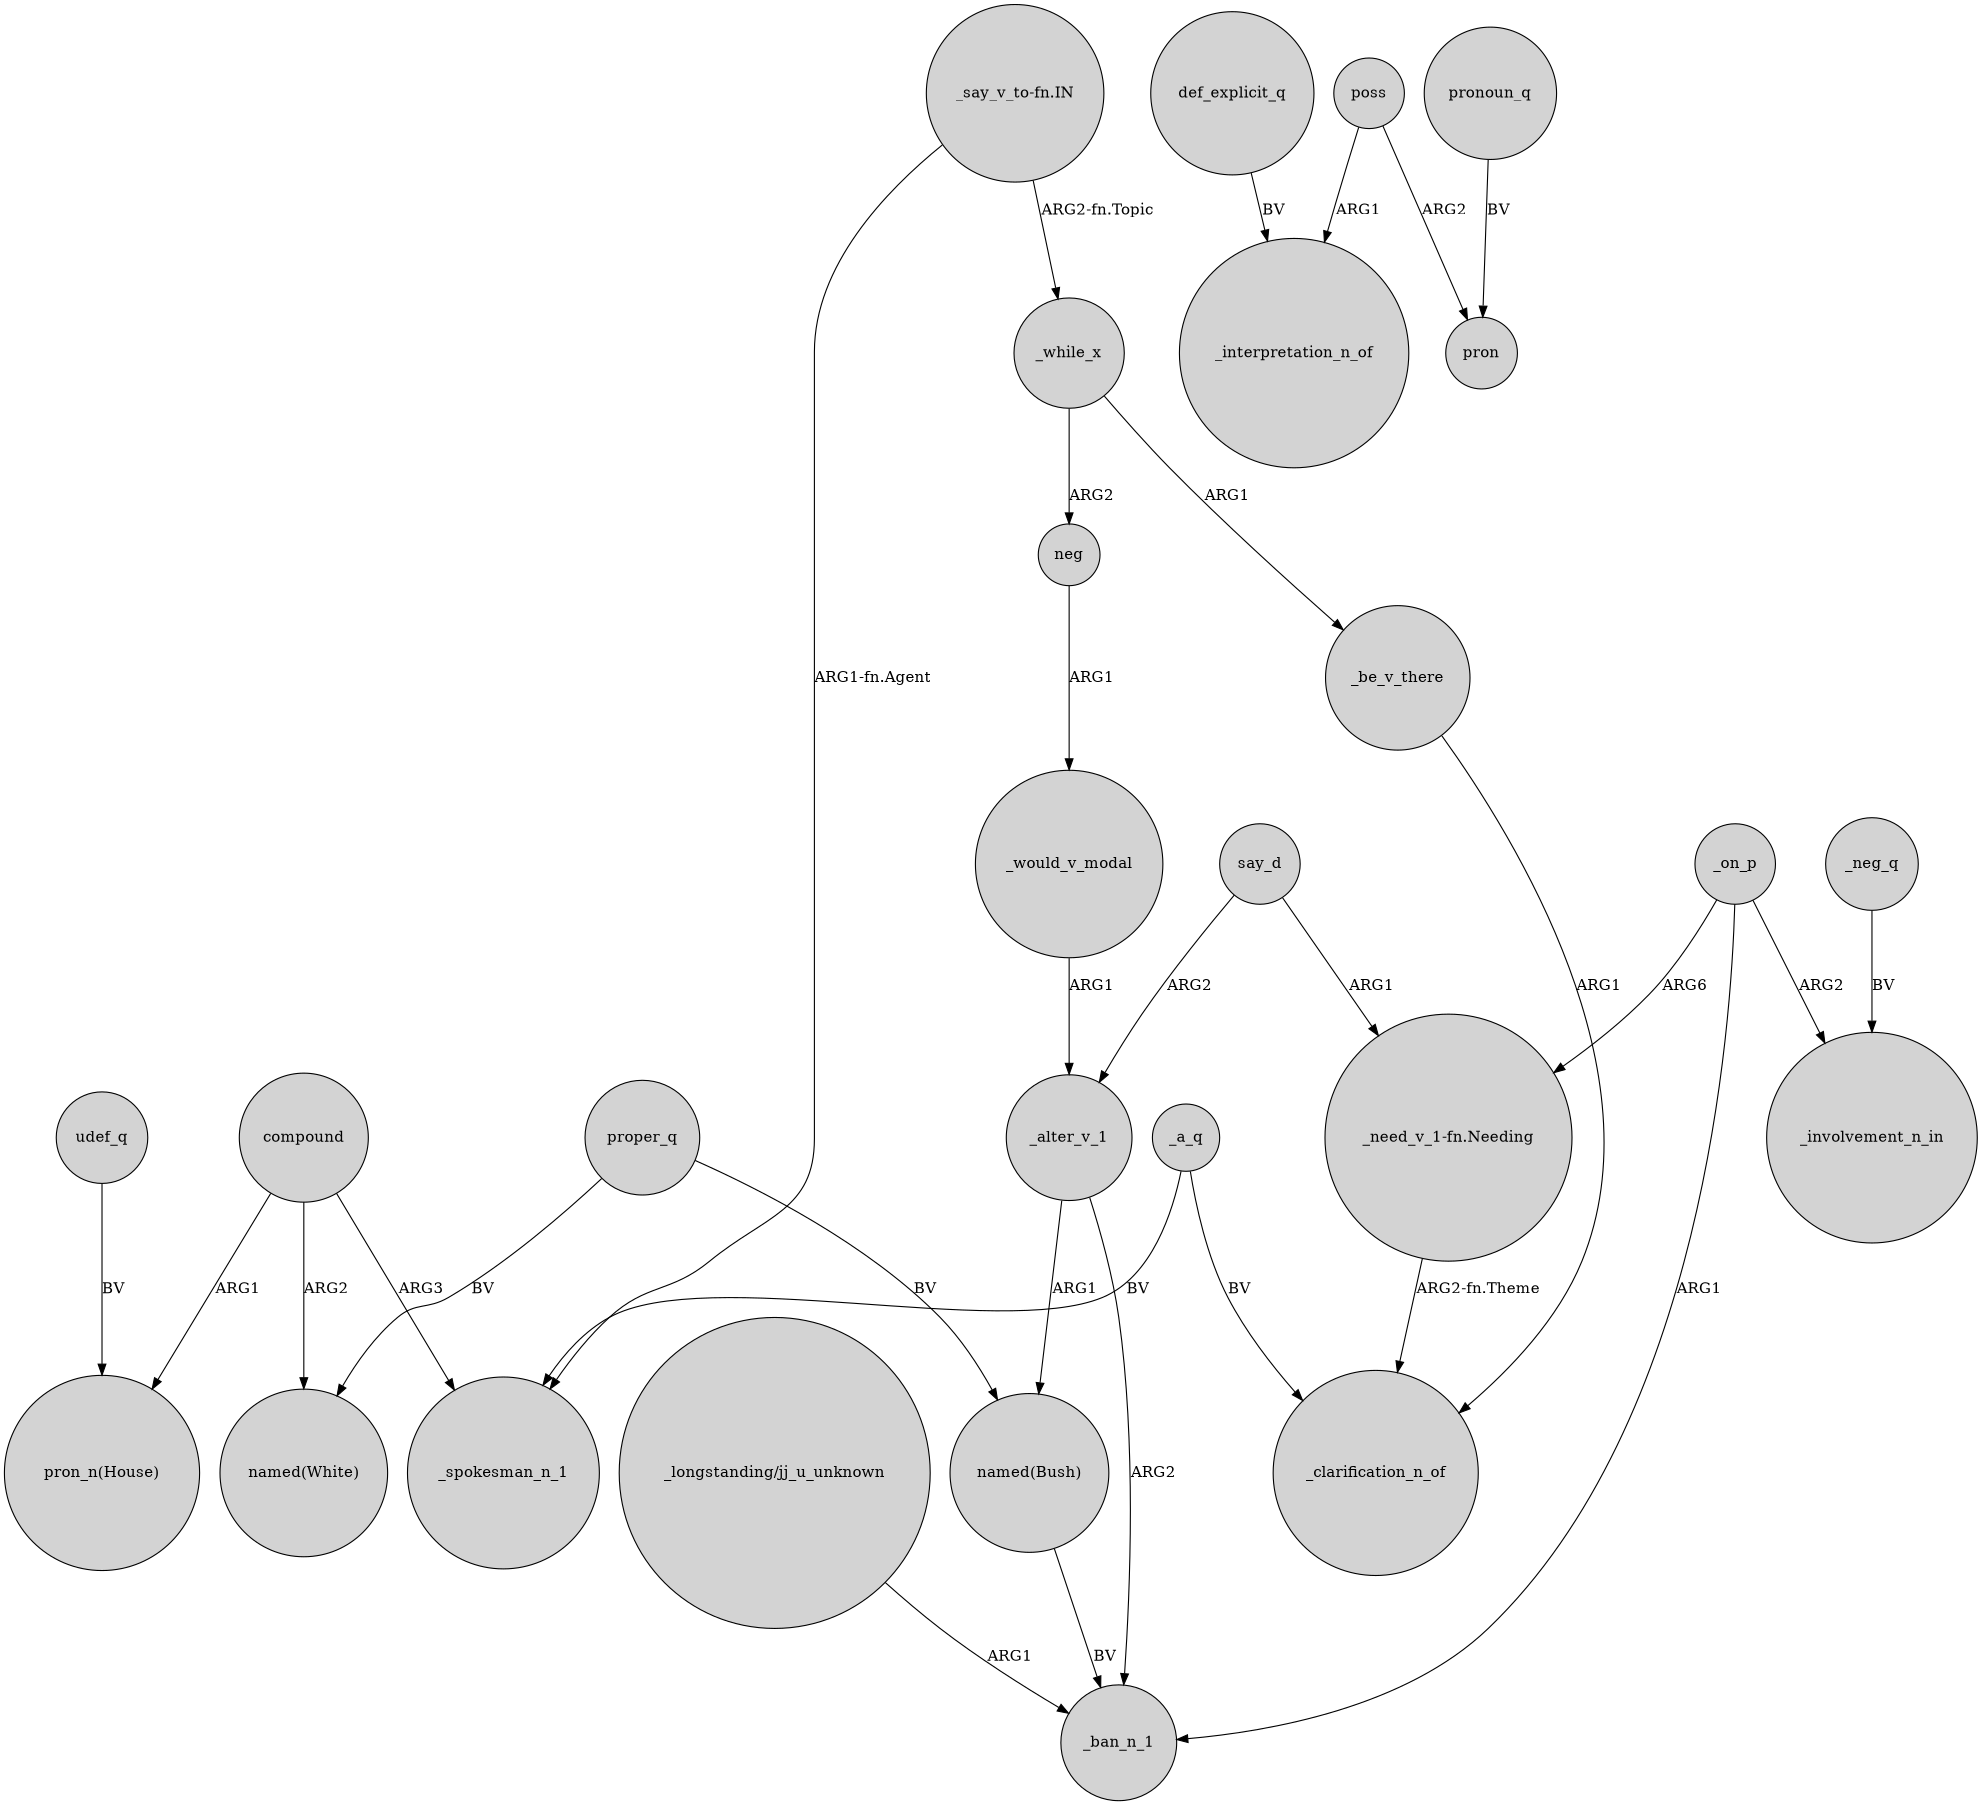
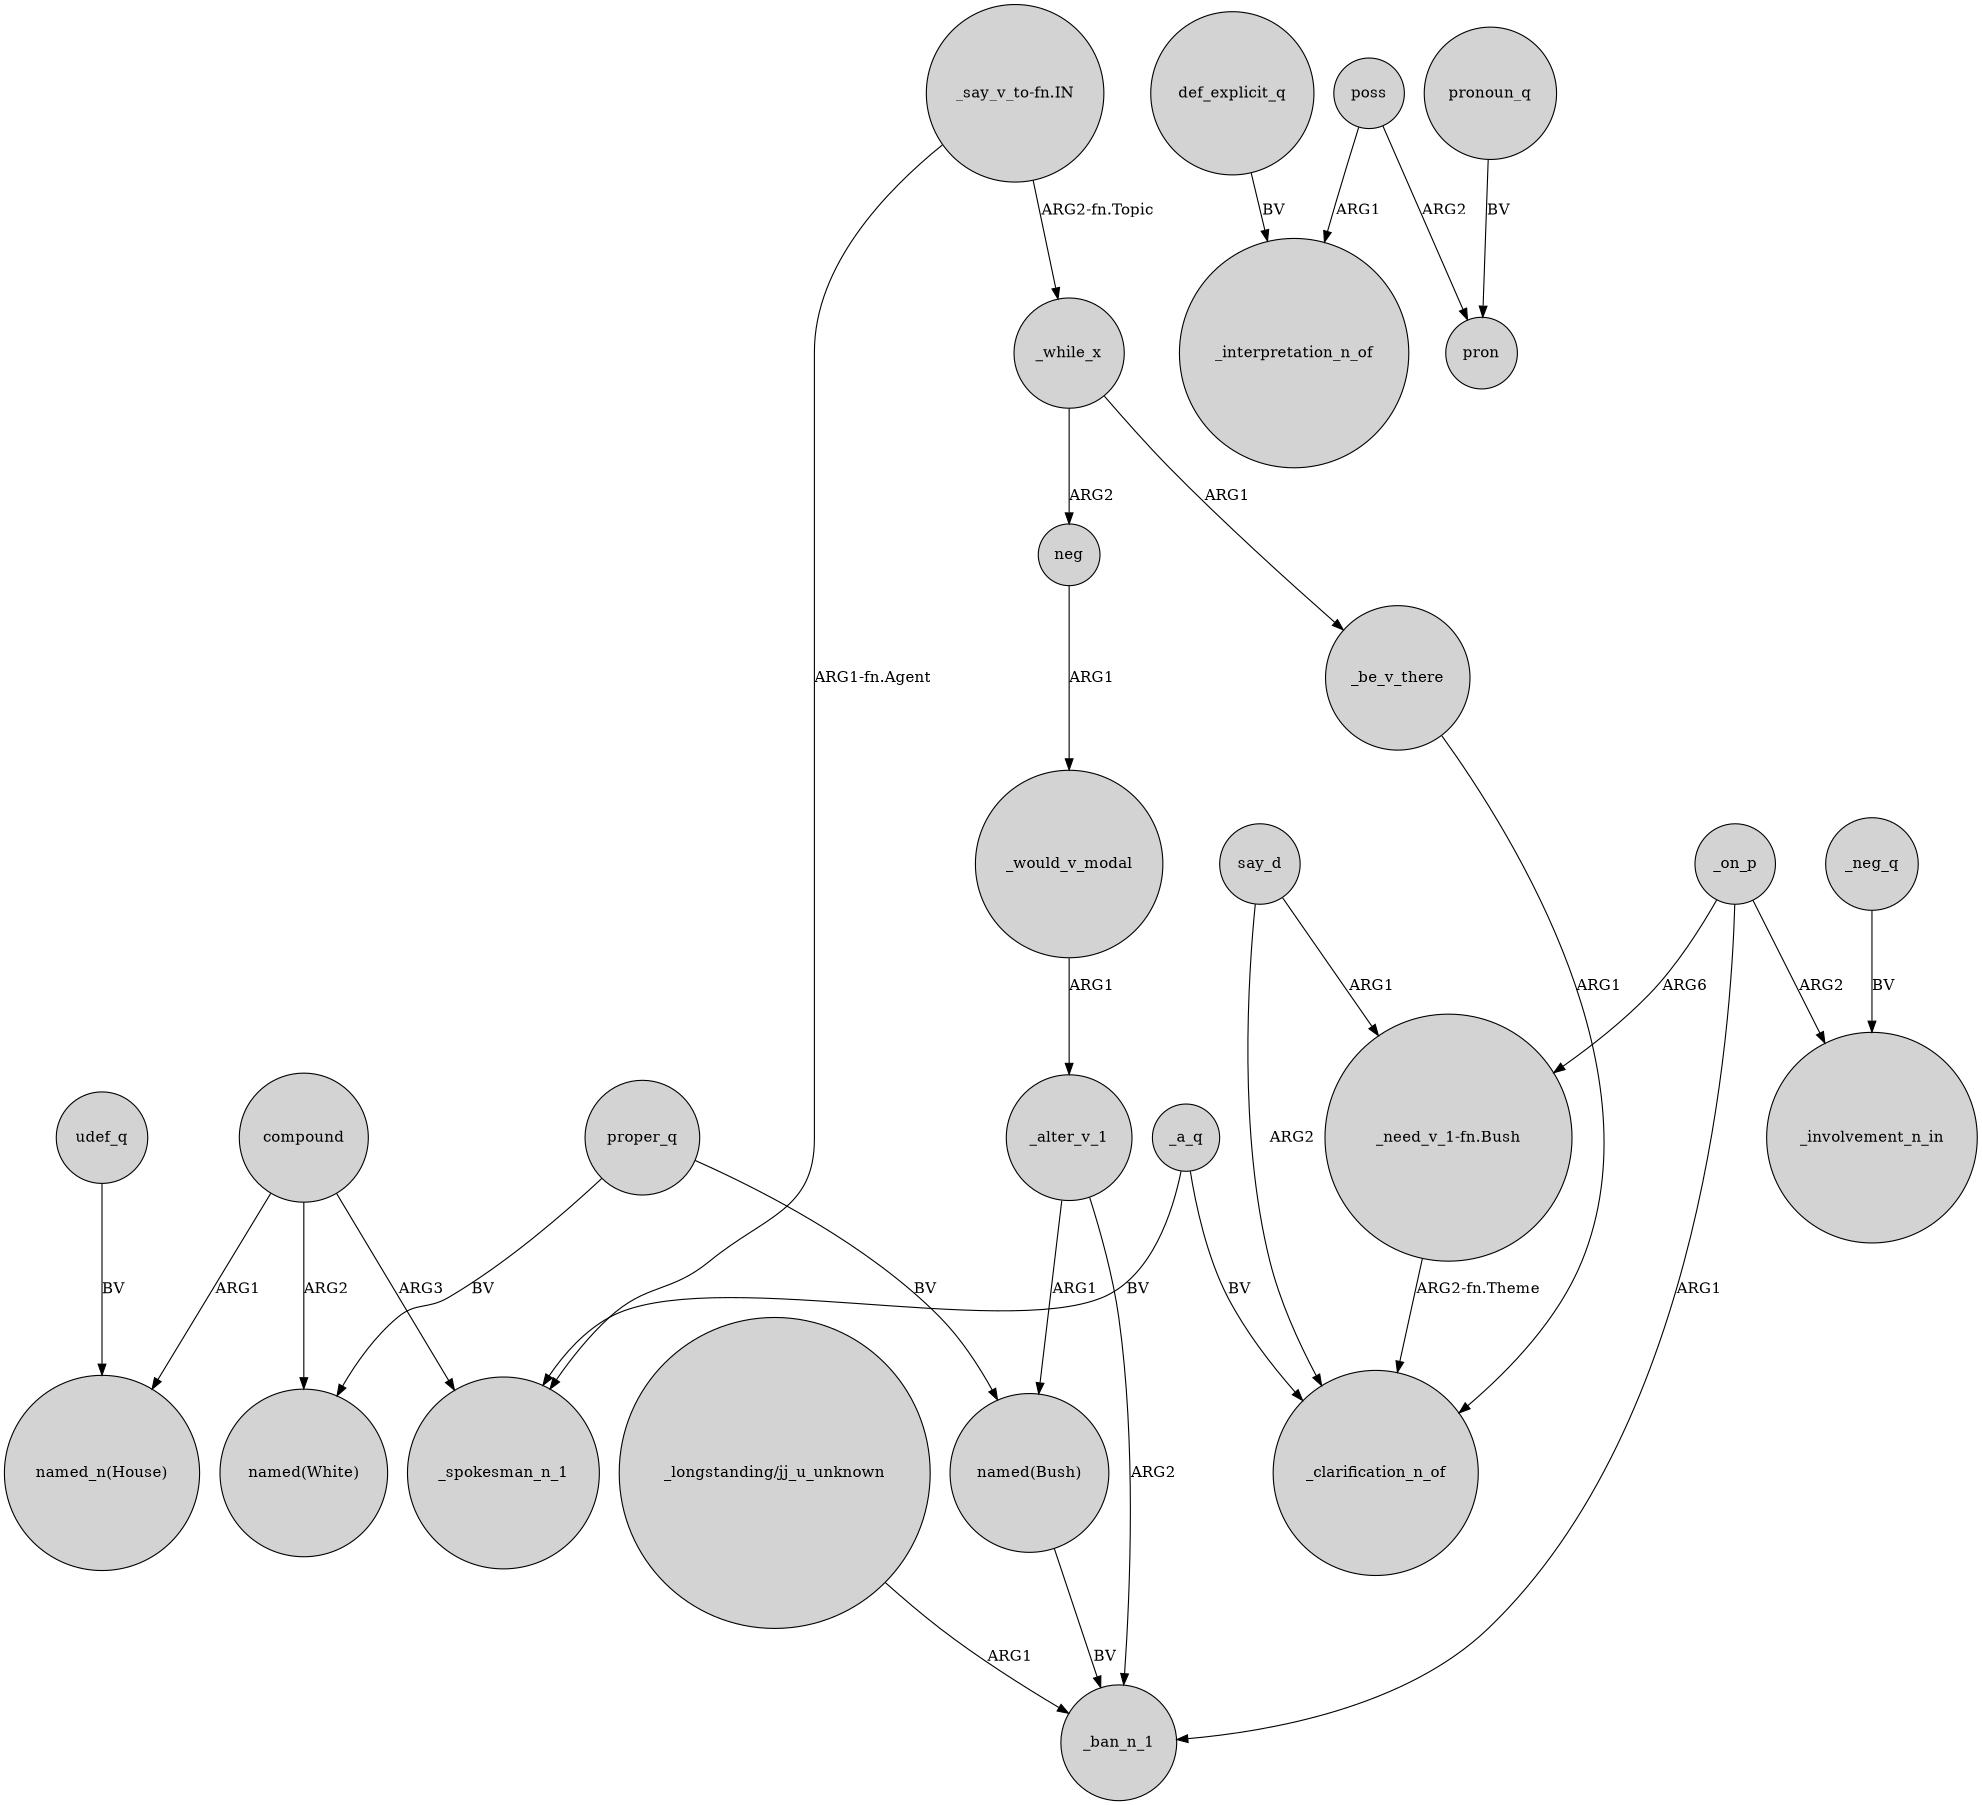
edge "say_d" -> "_alter_v_1": now "say_d" -> "_clarification_n_of"
node "_need_v_1-fn.Needing": label "_need_v_1-fn.Needing" -> "_need_v_1-fn.Bush"
node "pron_n(House)": label "pron_n(House)" -> "named_n(House)"
